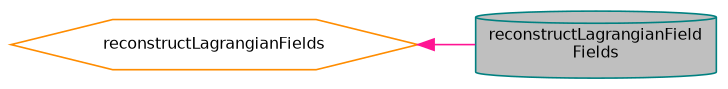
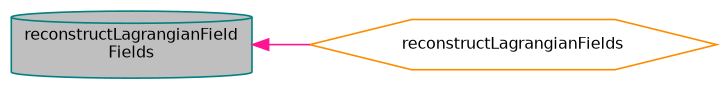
edge "reconstructLagrangianField Fields" -> "reconstructLagrangianFields": reversed
